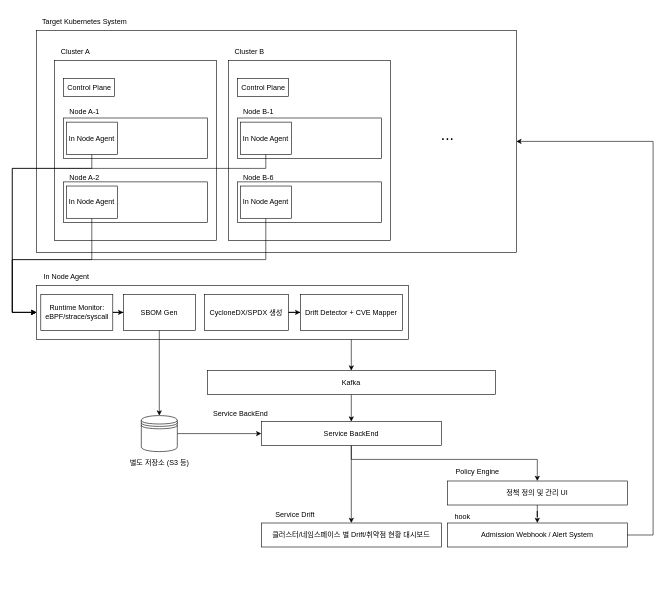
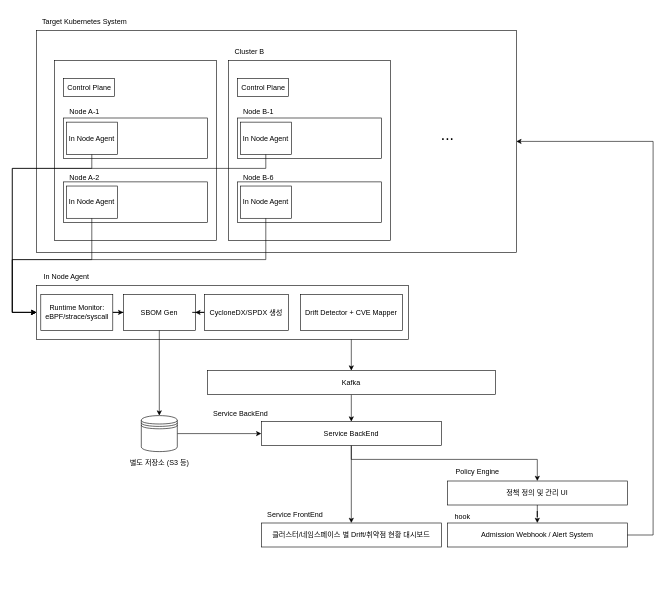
node "Cluster A": removed
edge "CycloneDX/SPDX 생성" -> "Drift Detector + CVE Mapper": now "CycloneDX/SPDX 생성" -> "SBOM Gen"
node "Service Drift": label "Service Drift" -> "Service FrontEnd"
